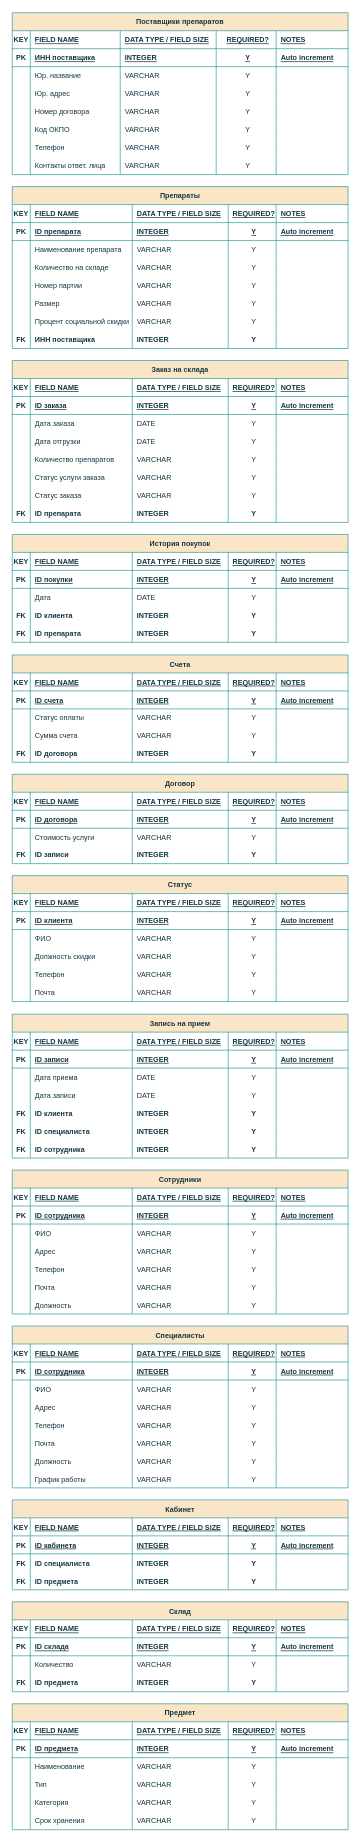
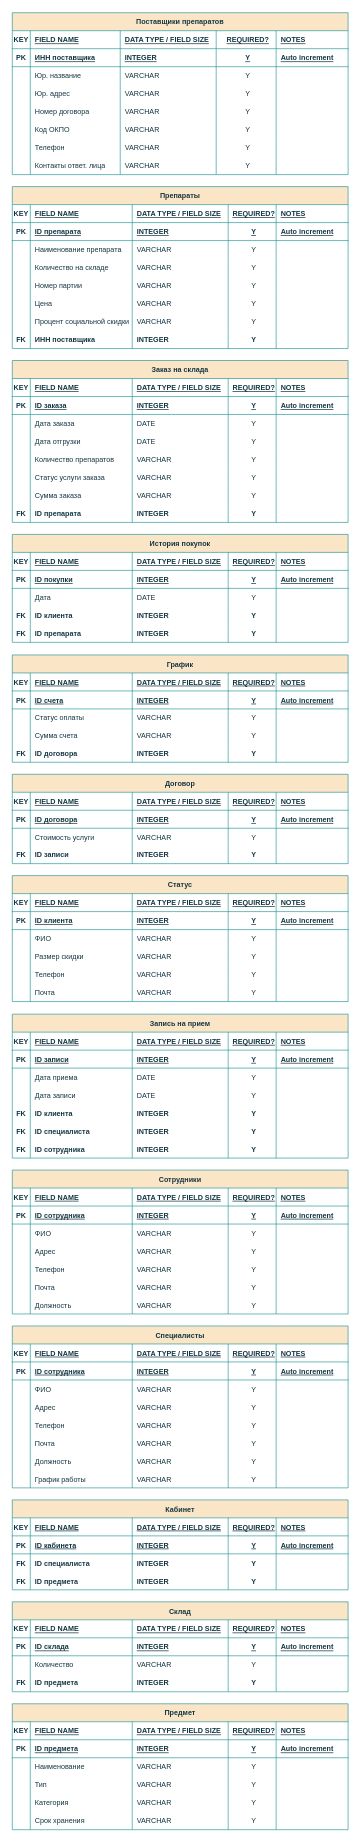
node "Размер": label "Размер" -> "Цена"
node "Статус заказа": label "Статус заказа" -> "Сумма заказа"
node "Счета": label "Счета" -> "График"
node "Должность скидки": label "Должность скидки" -> "Размер скидки"
